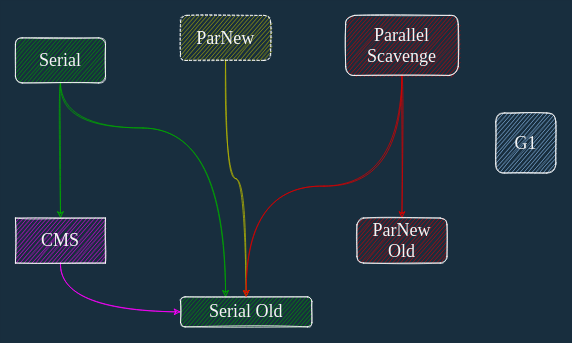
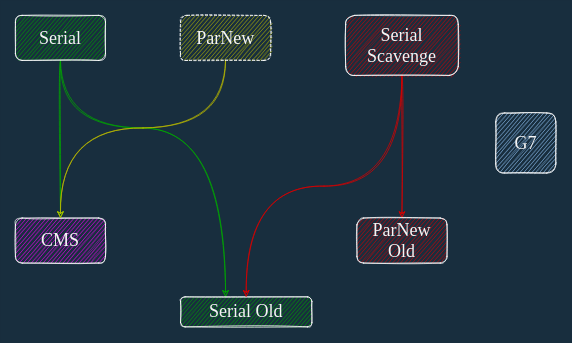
node "Parallel Scavenge": label "Parallel Scavenge" -> "Serial Scavenge"
node "Serial": moved (60, 60) -> (60, 38)
node "G1": label "G1" -> "G7"
edge "ParNew" -> "CMS": added
edge "ParNew" -> "Serial Old": removed
node "CMS": shape rectangle -> rounded rectangle
edge "CMS" -> "Serial Old": removed
